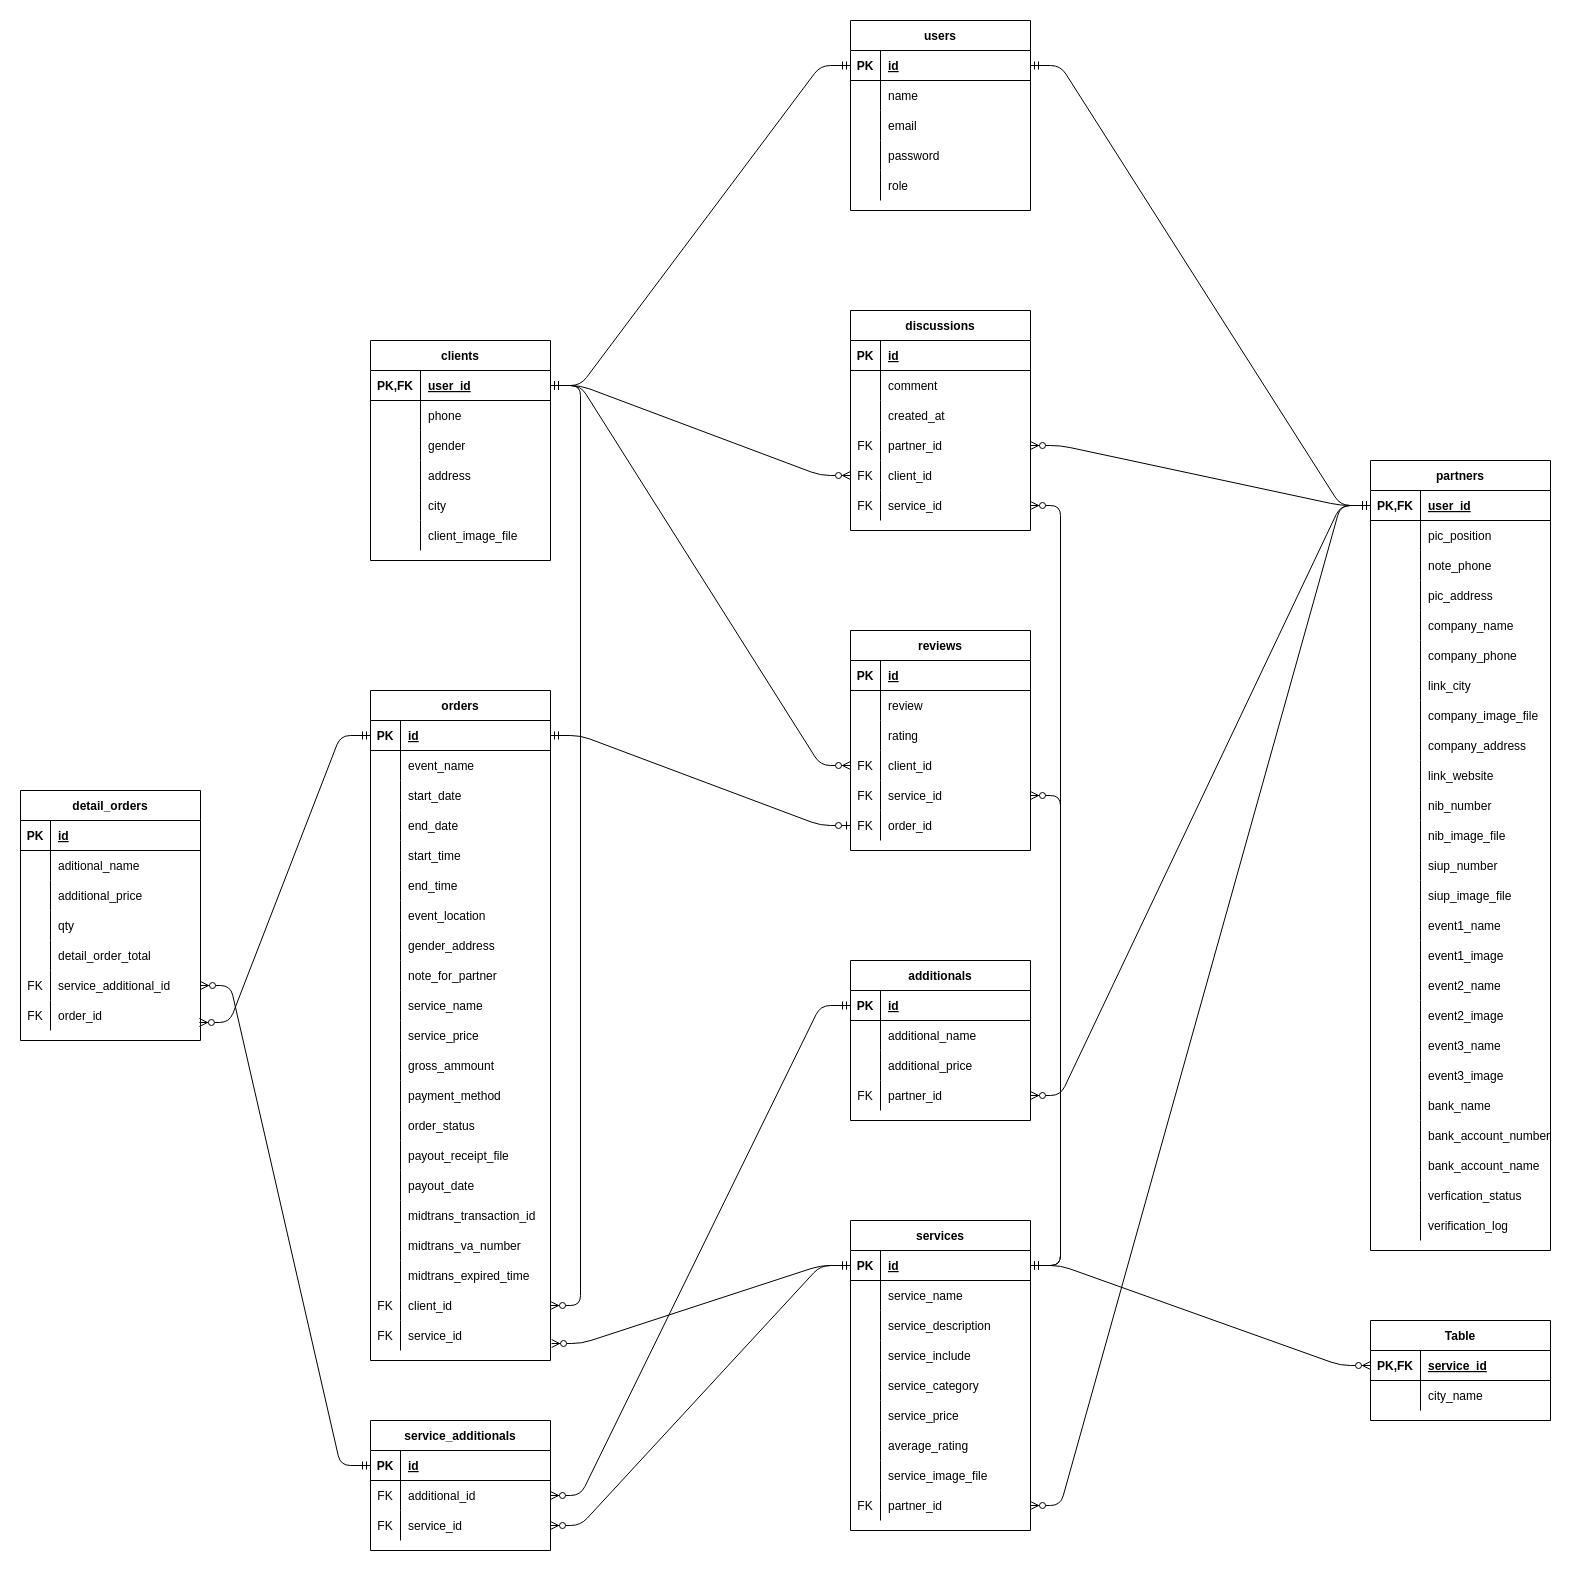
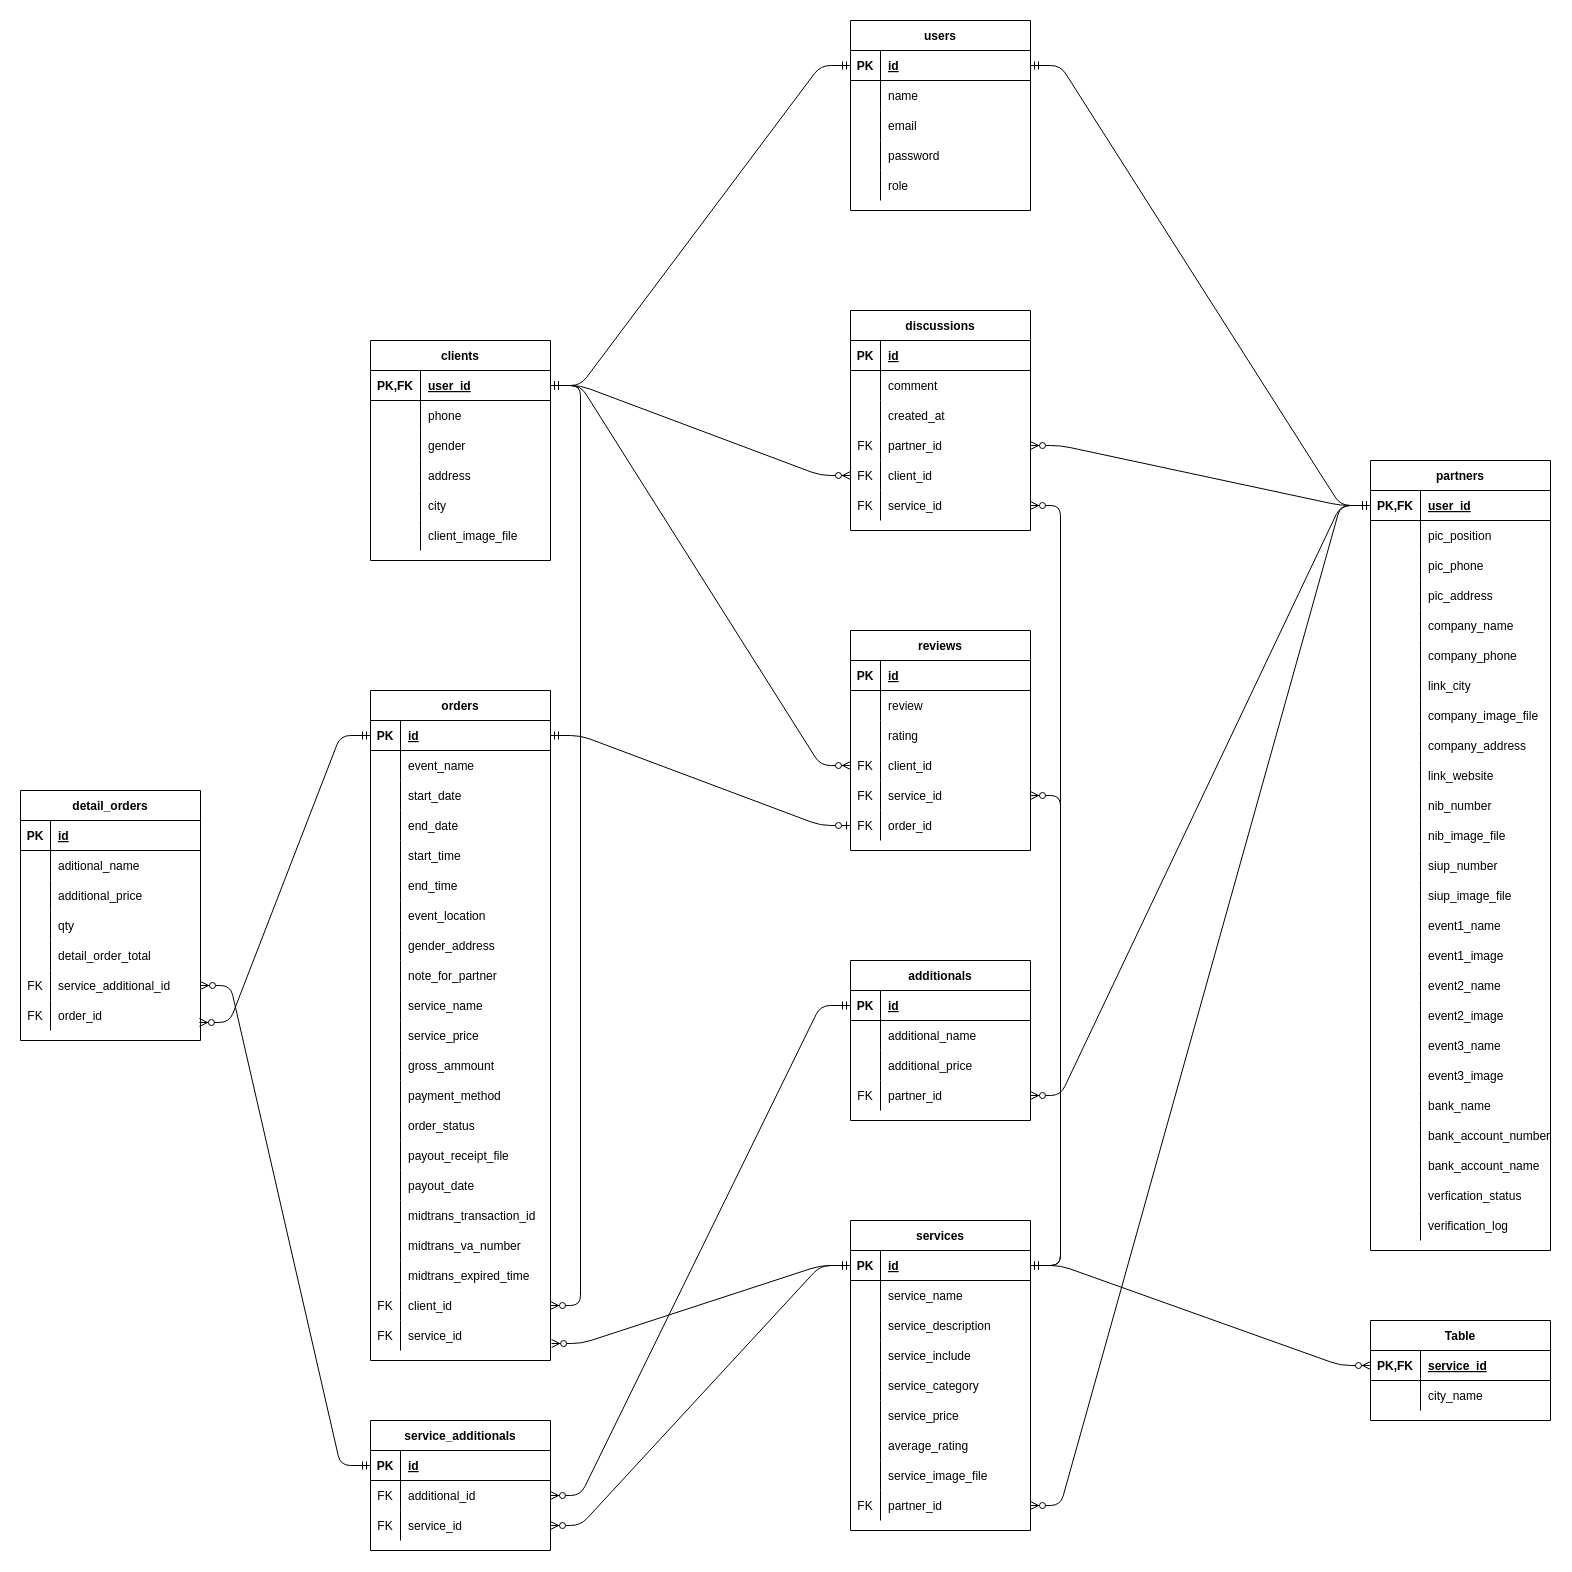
node "note_phone": label "note_phone" -> "pic_phone"
